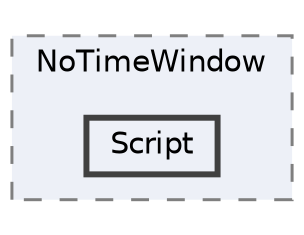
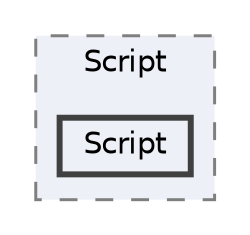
cluster "NoTimeWindow": label "NoTimeWindow" -> "Script"
